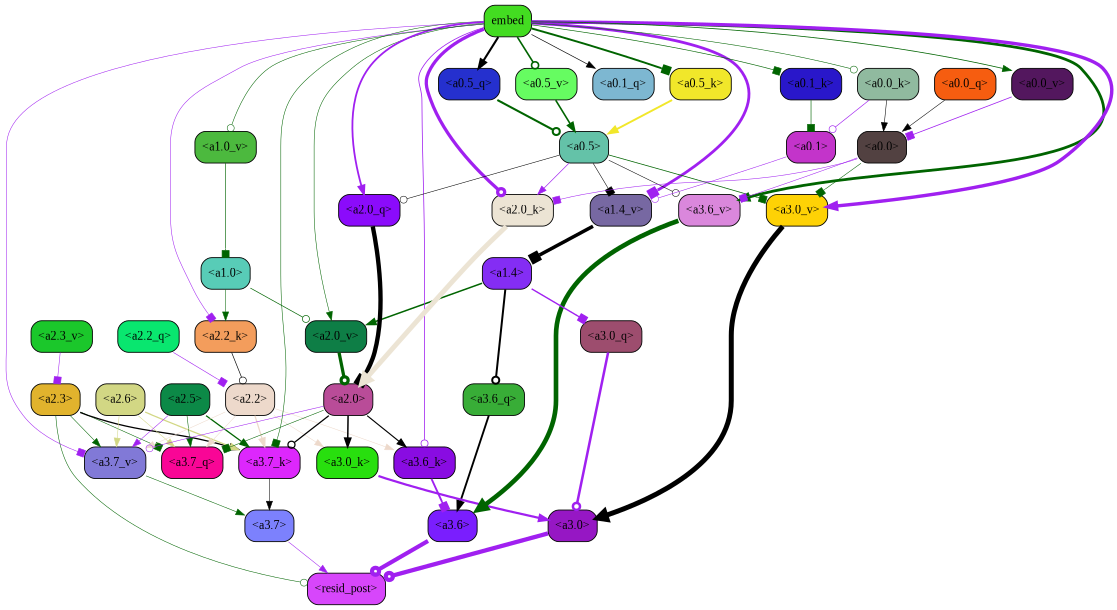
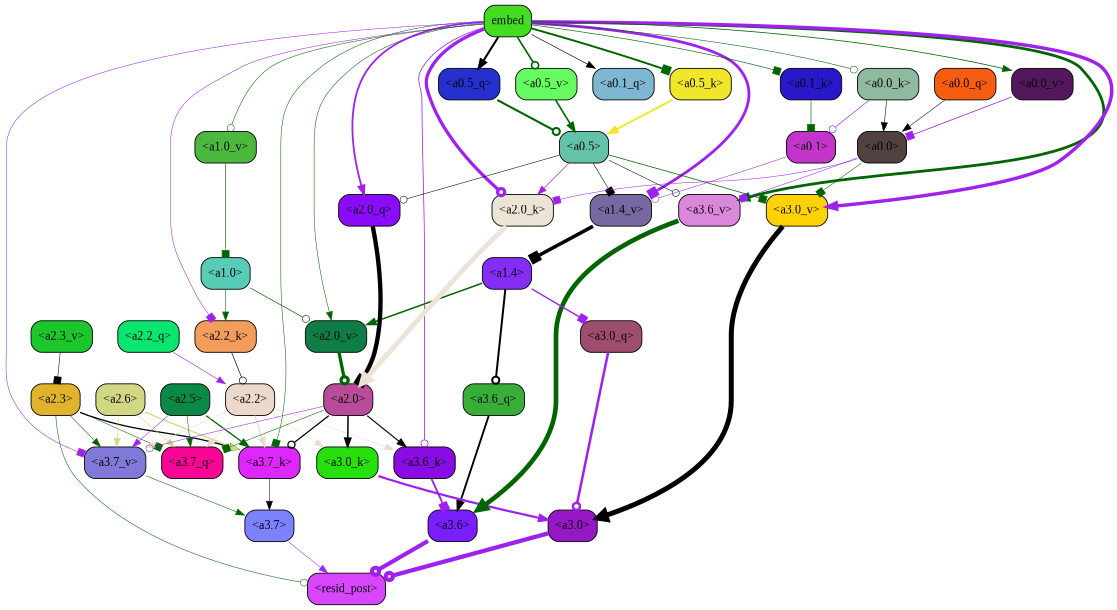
edge "<a2.3_v>" -> "<a2.3>": color purple -> black
edge "<a2.2_q>" -> "<a2.2>": arrowhead box -> normal
